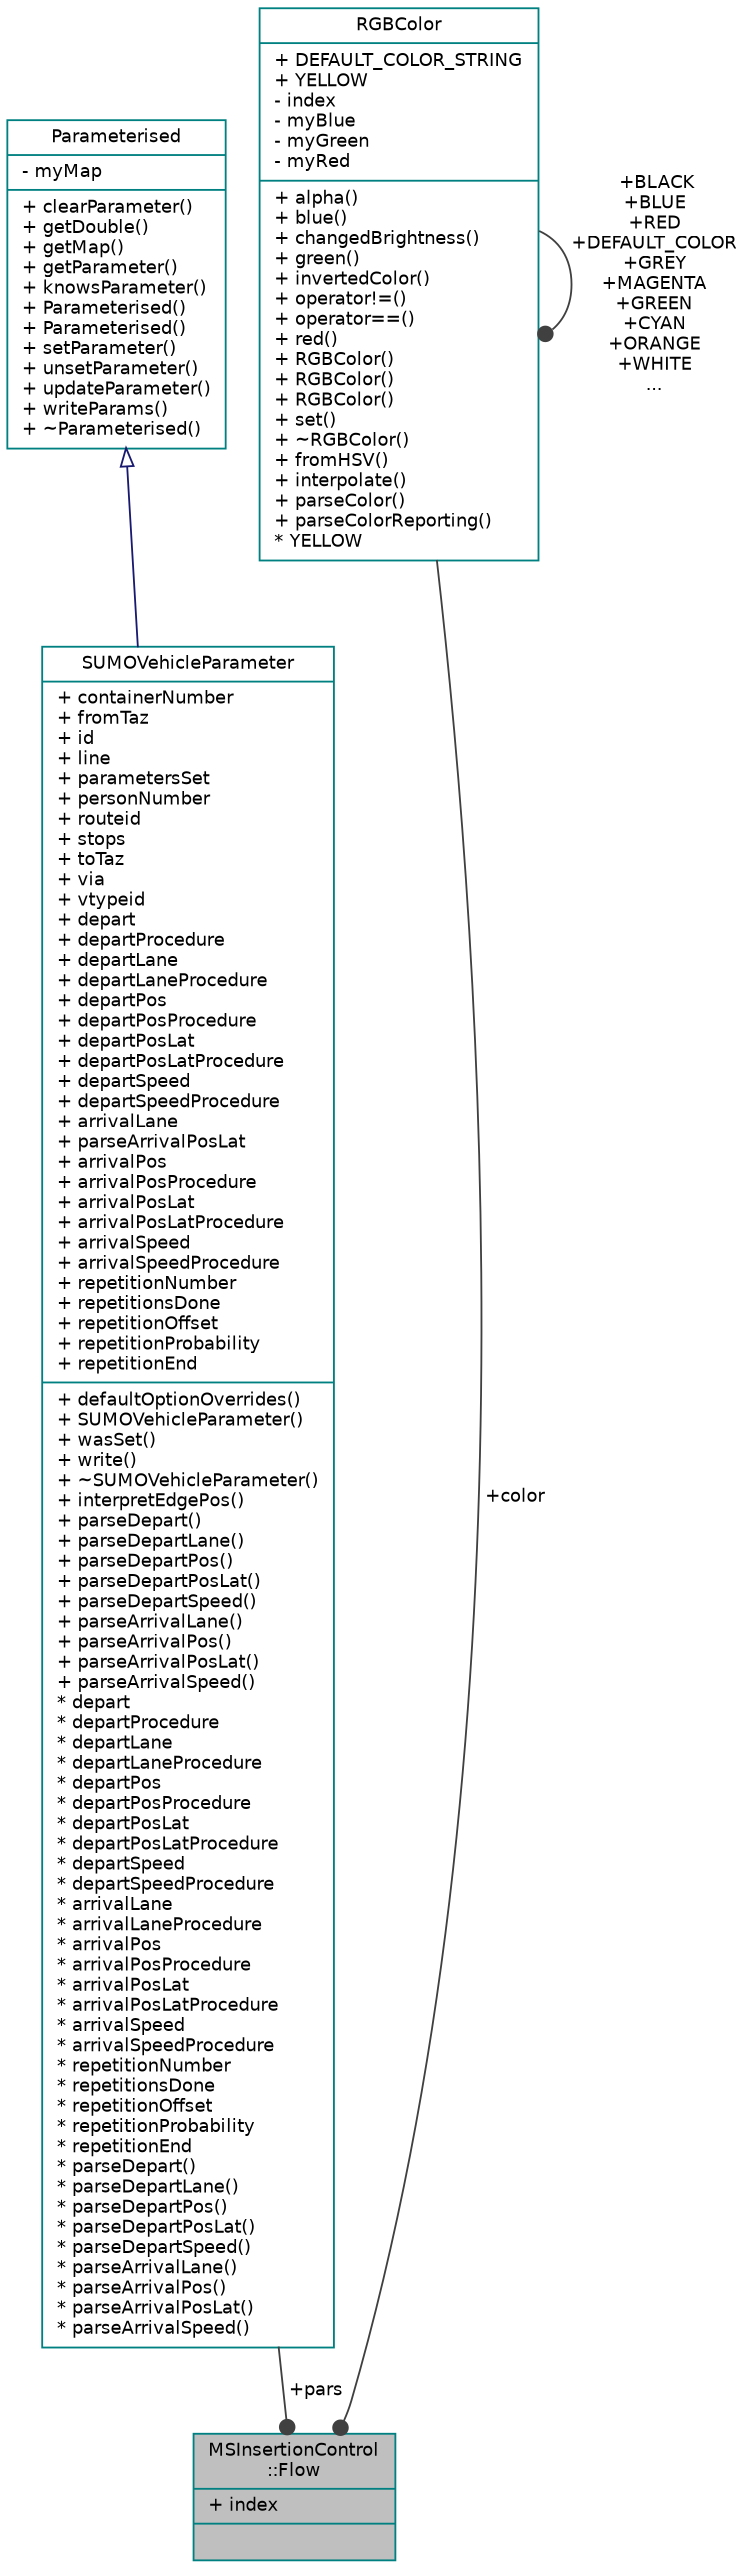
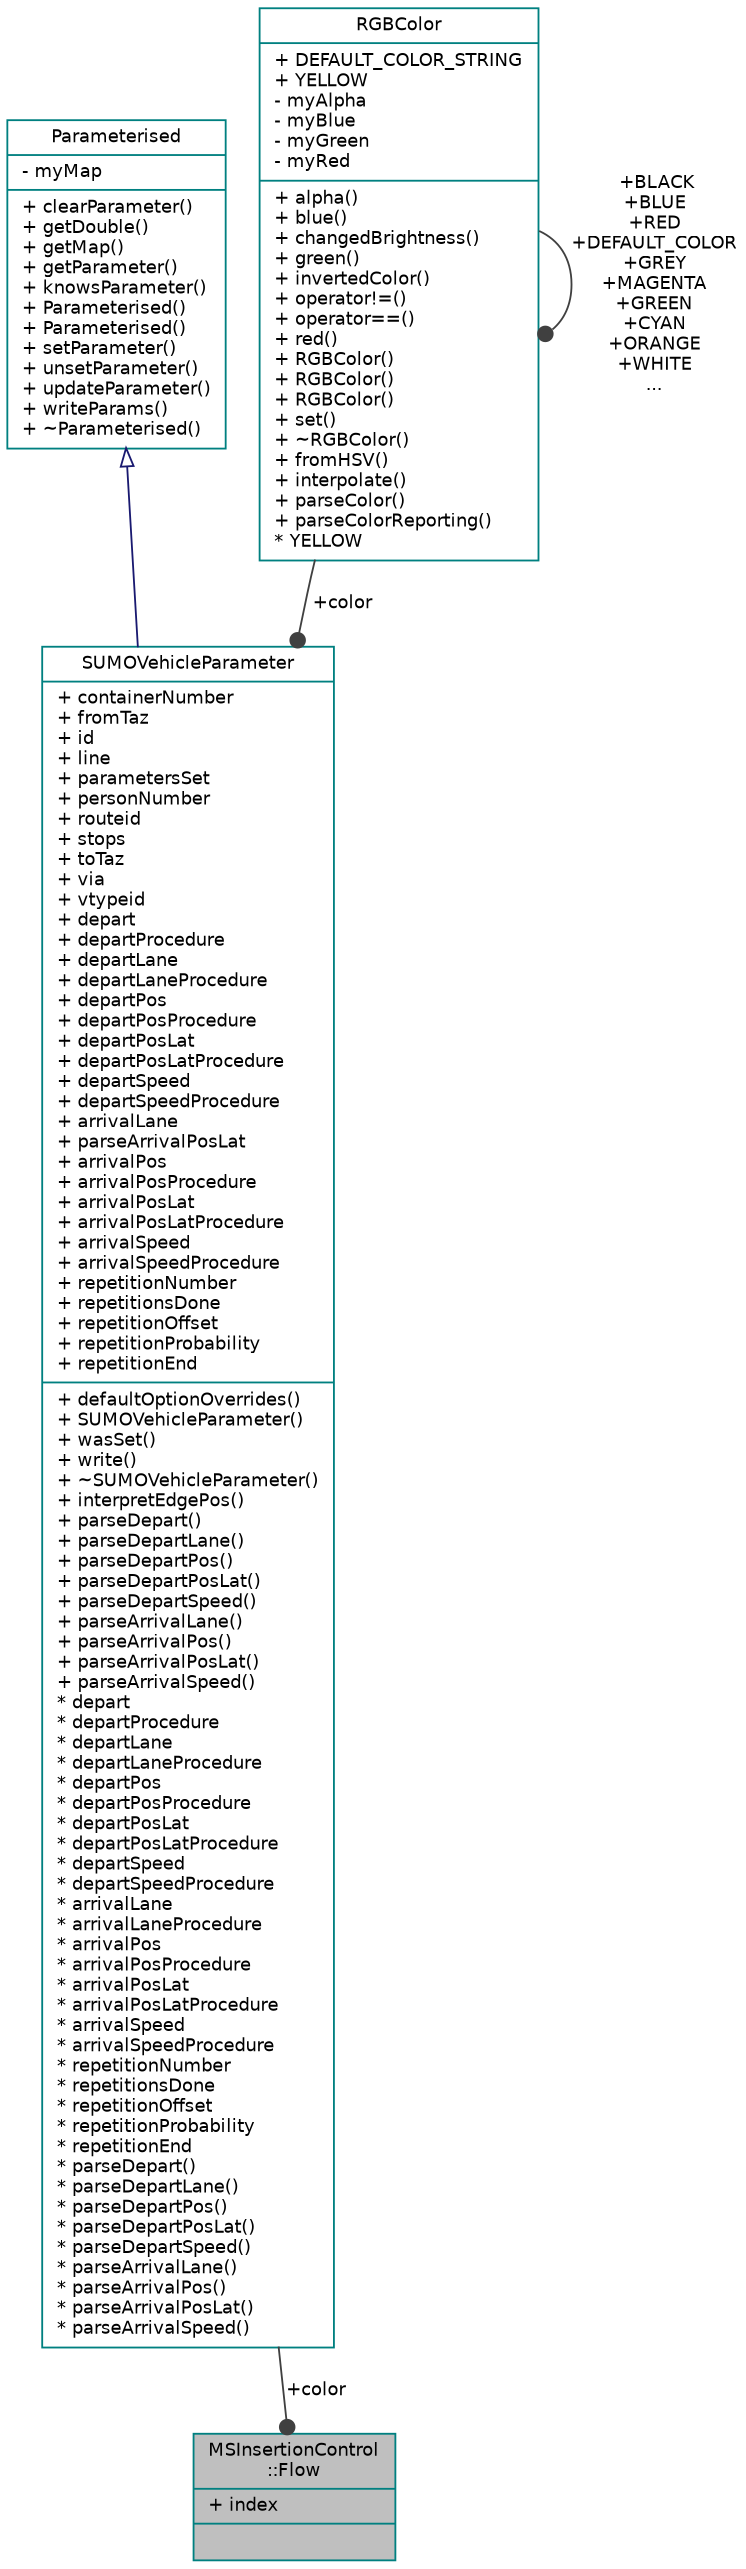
node "RGBColor": text "- index" -> "- myAlpha"
edge "RGBColor" -> "MSInsertionControl": now "RGBColor" -> "SUMOVehicleParameter"
edge "SUMOVehicleParameter" -> "MSInsertionControl": label " +pars" -> " +color"
